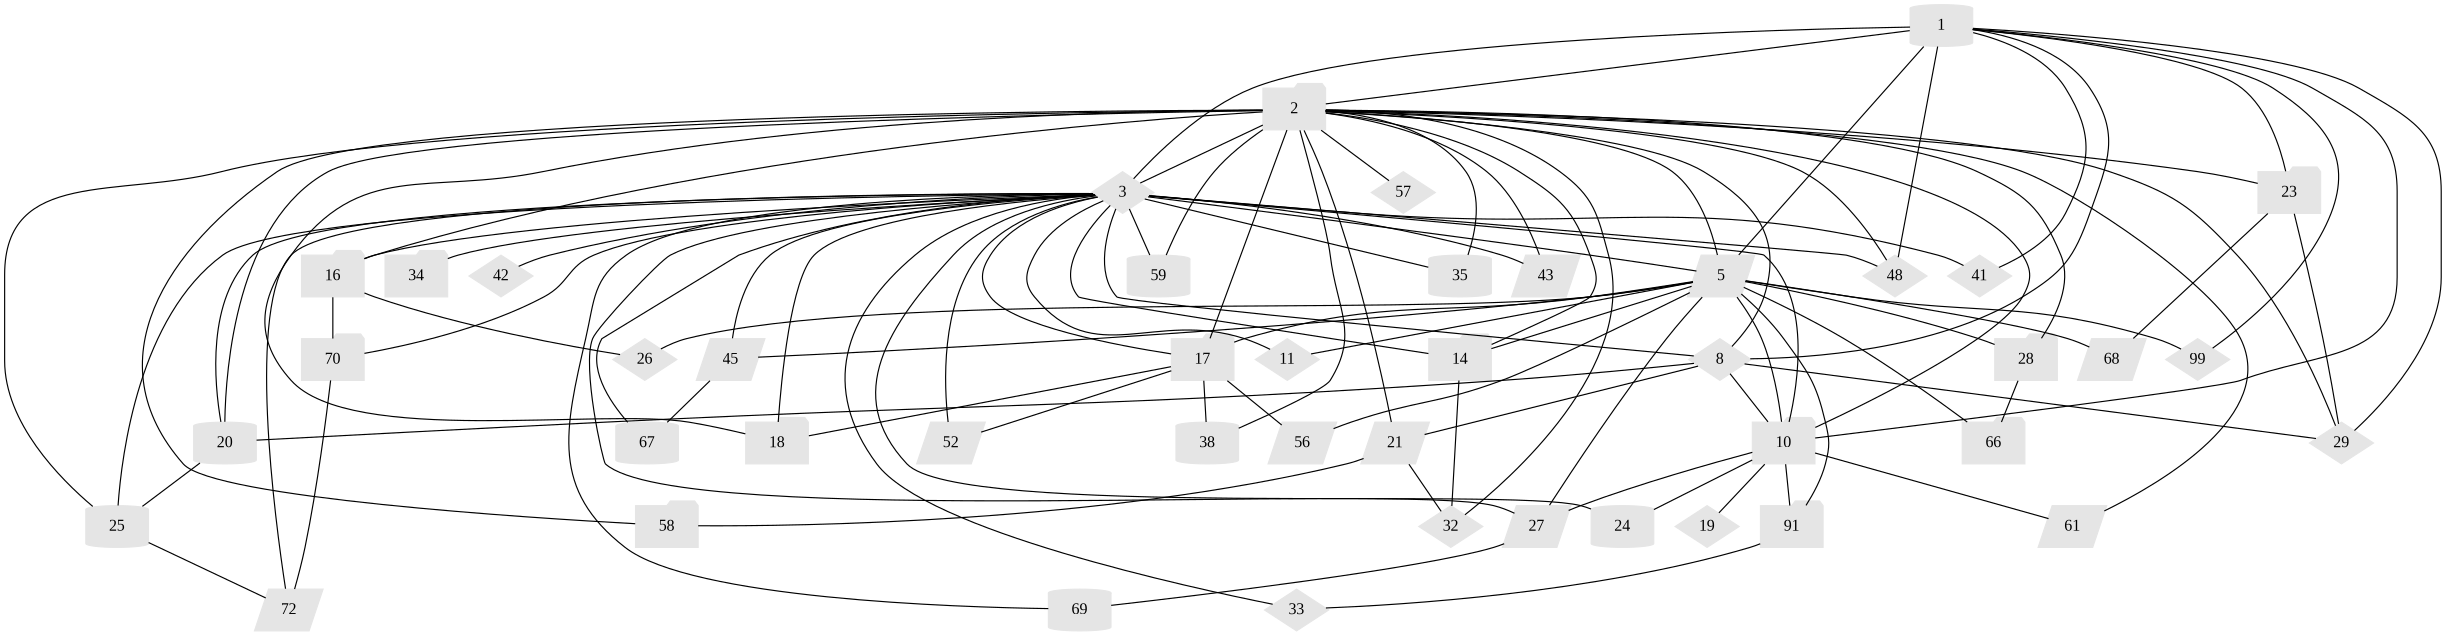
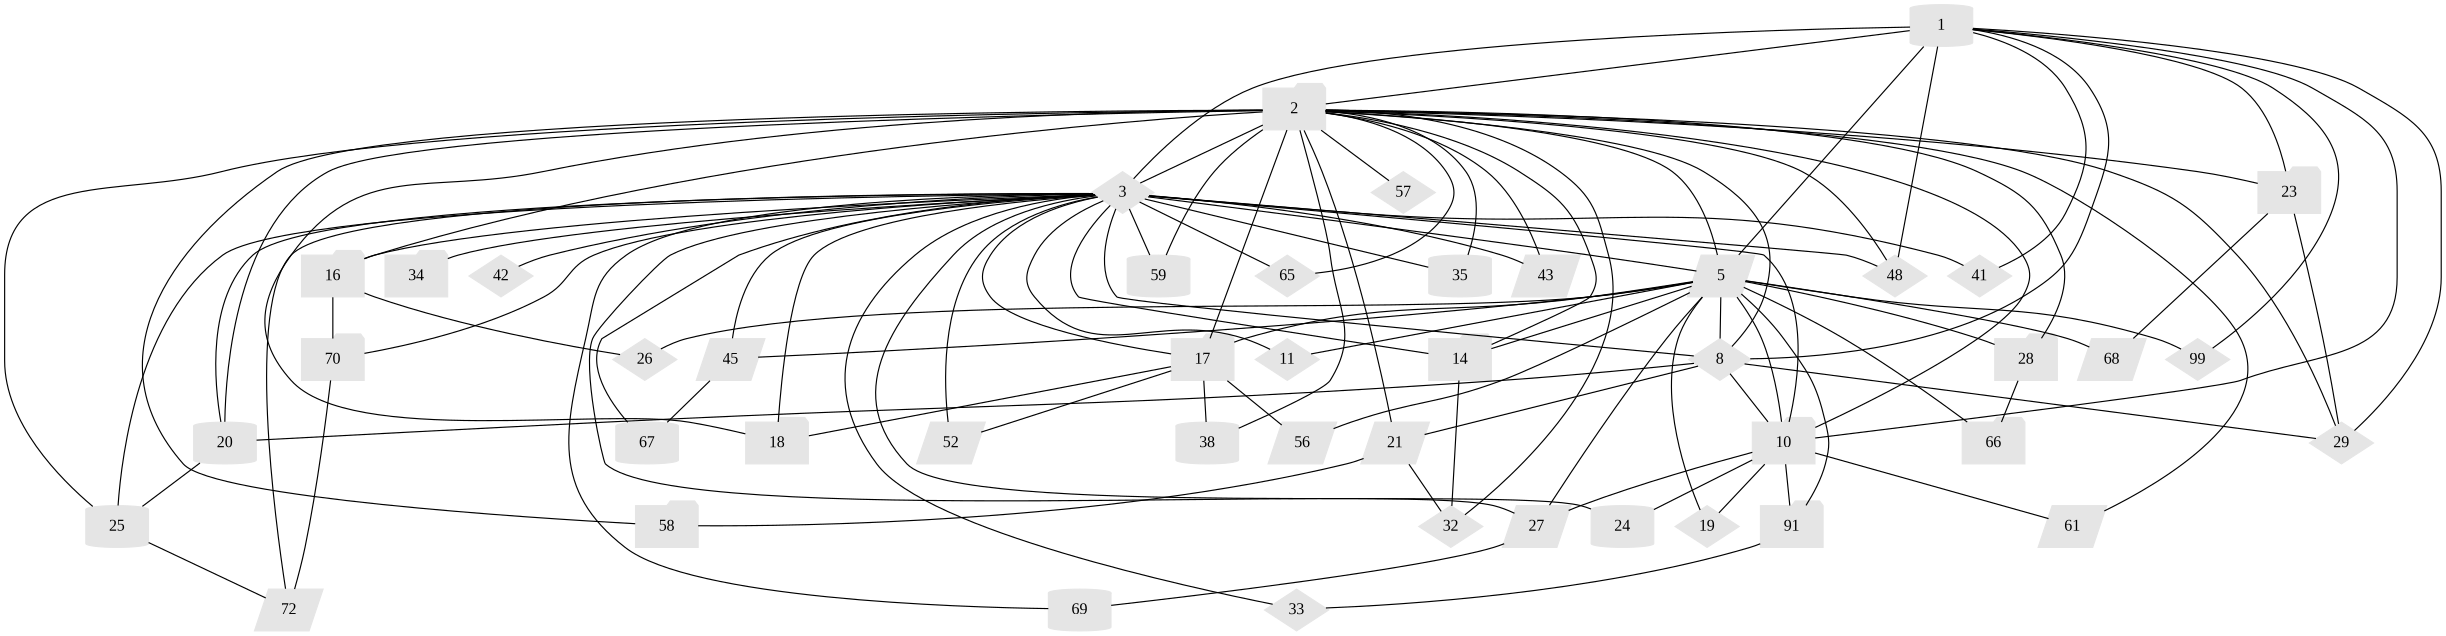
node "65": added
edge "5" -- "8": added
edge "5" -- "19": added
